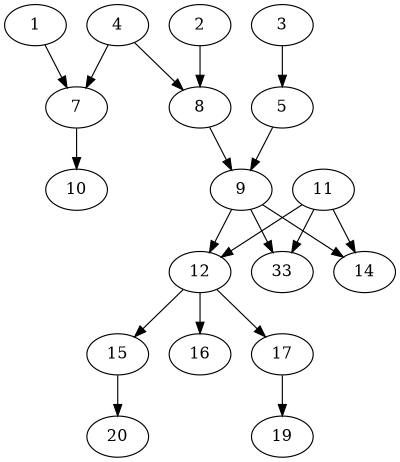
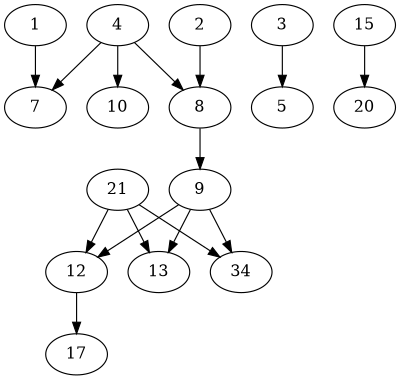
edge "7" -> "10": now "4" -> "10"
edge "5" -> "9": removed
node "11": label "11" -> "21"
node "33": label "33" -> "13"
node "14": label "14" -> "34"
edge "12" -> "15": removed
node "16": removed
node "19": removed
